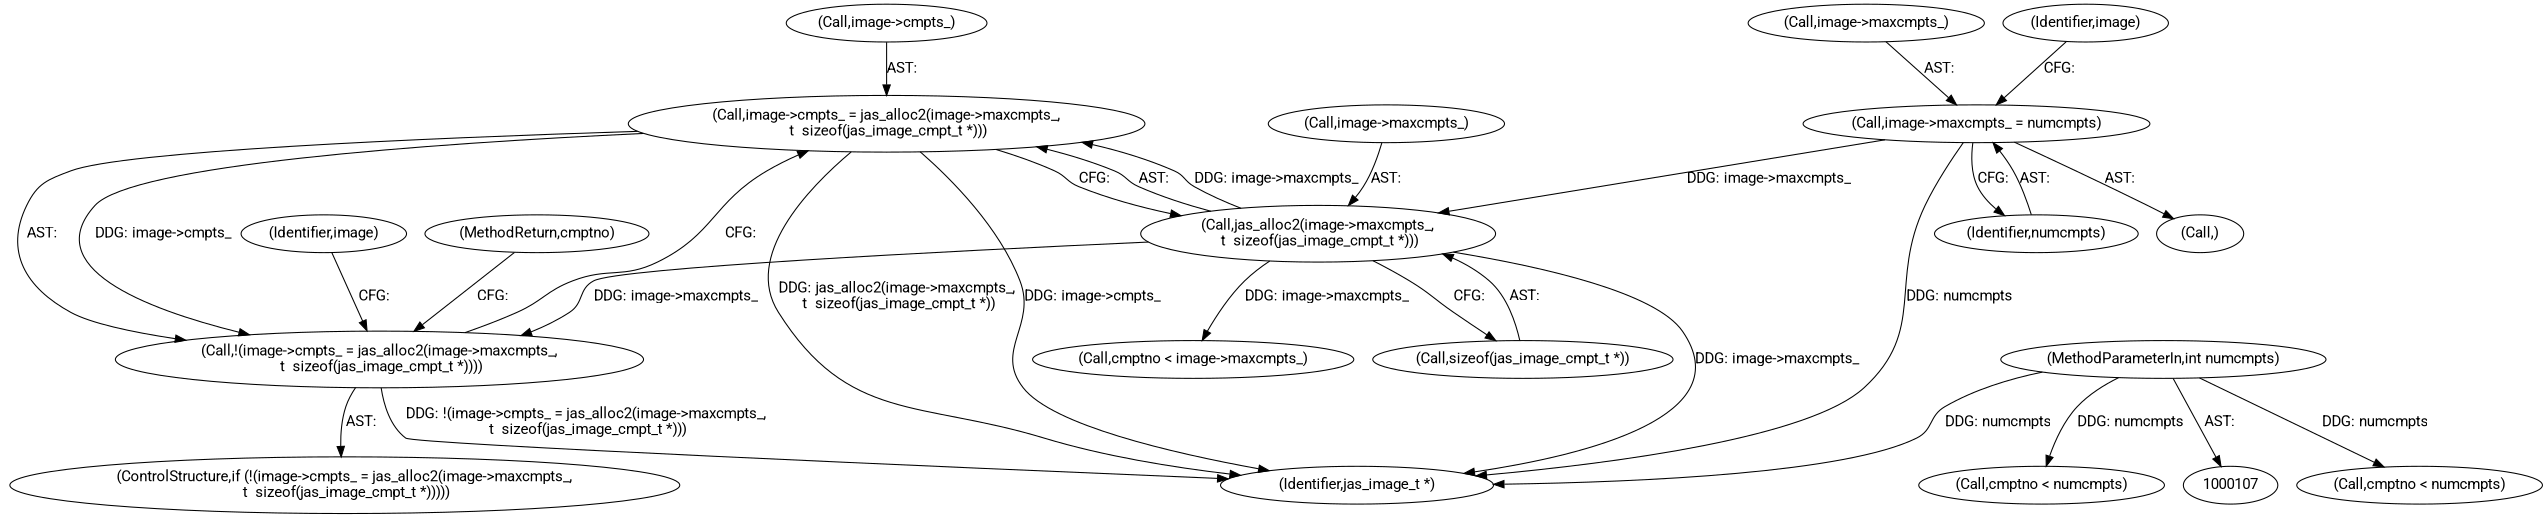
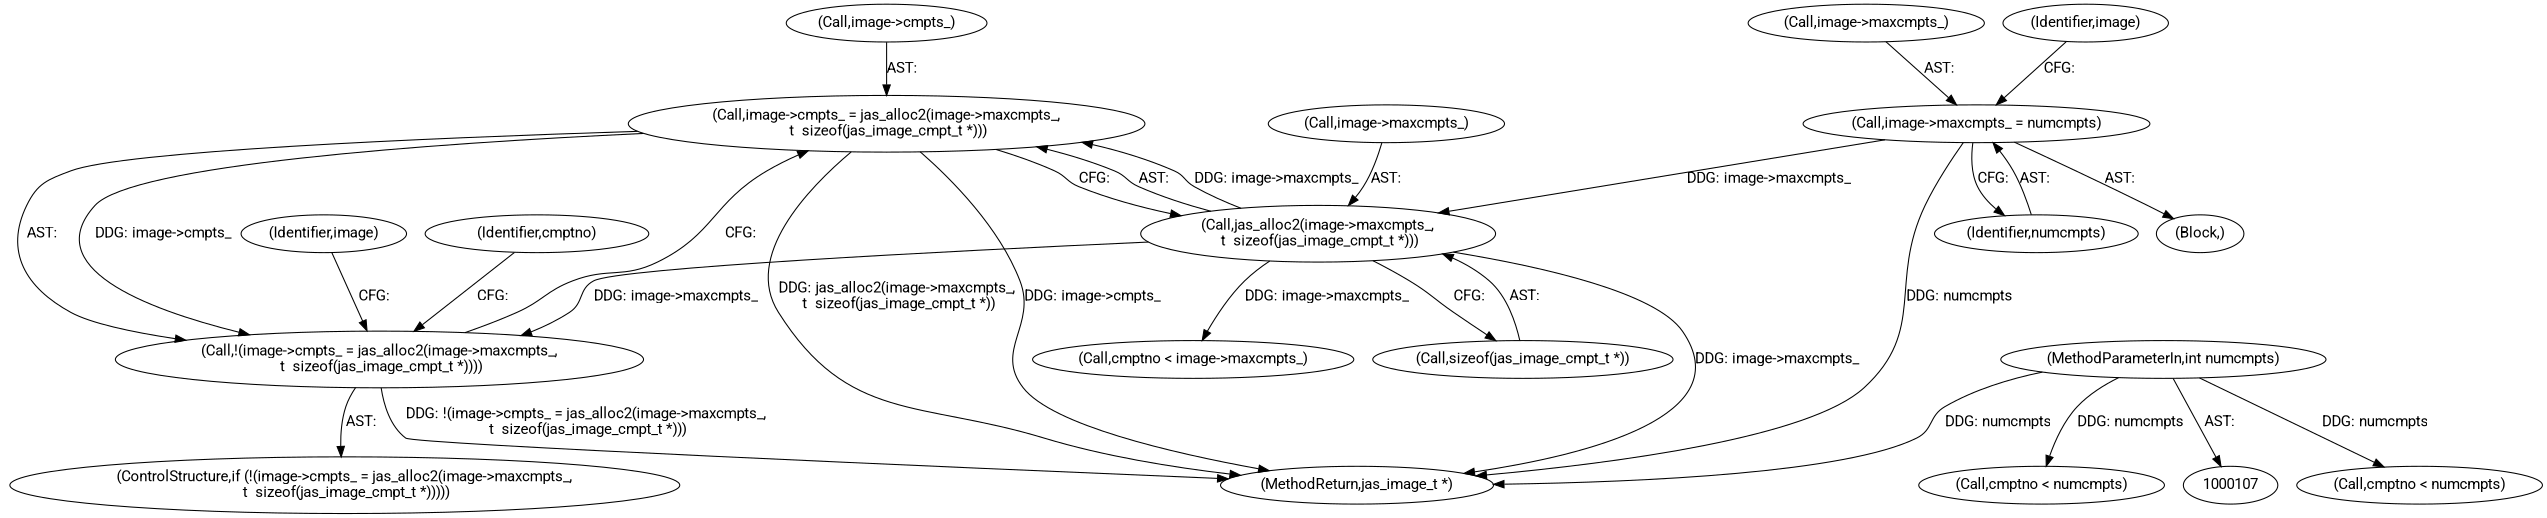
node "(MethodReturn,cmptno)": label "(MethodReturn,cmptno)" -> "(Identifier,cmptno)"
node "(Call,)": label "(Call,)" -> "(Block,)"
node "(Identifier,jas_image_t *)": label "(Identifier,jas_image_t *)" -> "(MethodReturn,jas_image_t *)"
